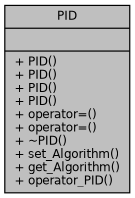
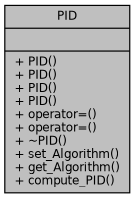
node "PID": text "+ operator_PID()" -> "+ compute_PID()"
